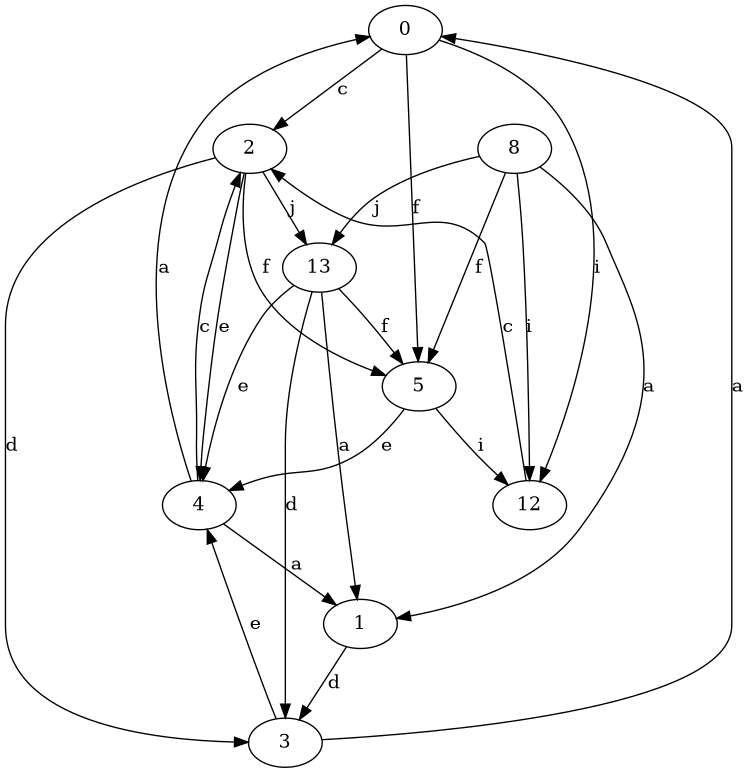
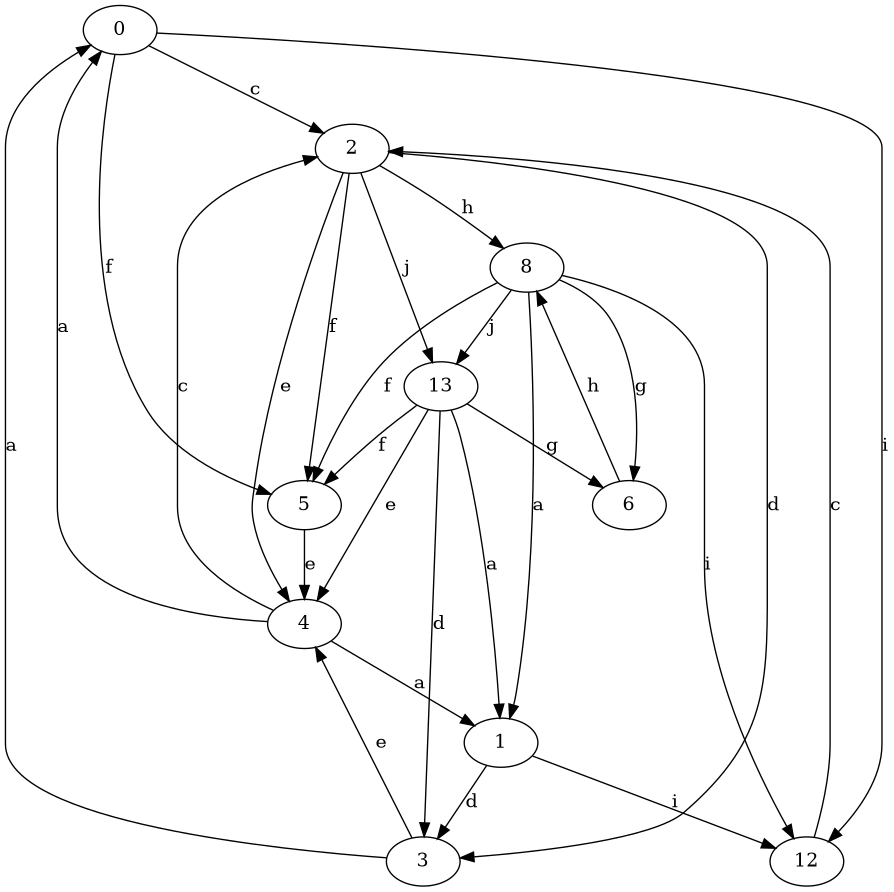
edge "2" -> "8": added, label "h"
edge "5" -> "12": now "1" -> "12"
node "6": added
